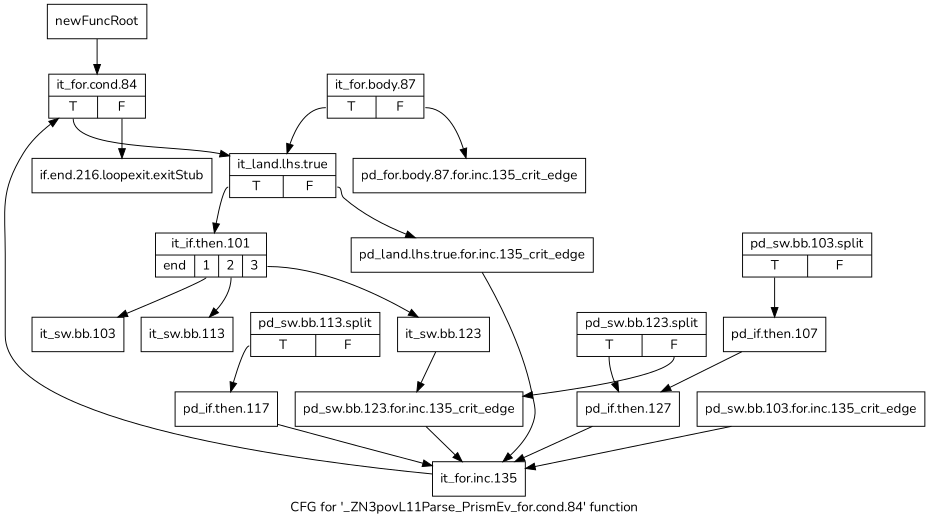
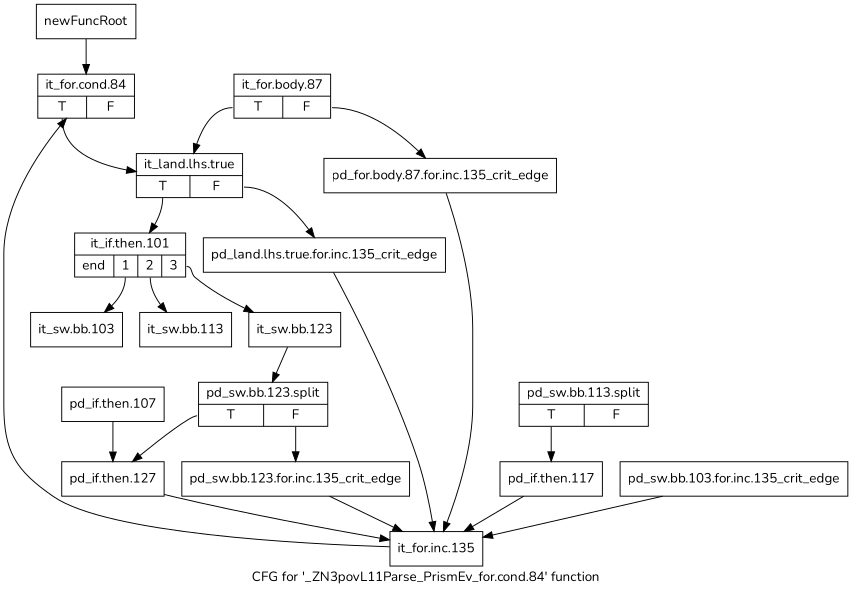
node "if.end.216.loopexit.exitStub": removed
node "pd_sw.bb.103.split": removed
edge "pd_for.body.87.for.inc.135_crit_edge" -> "it_for.inc.135": added
edge "it_sw.bb.123" -> "pd_sw.bb.123.for.inc.135_crit_edge": now "it_sw.bb.123" -> "pd_sw.bb.123.split"
